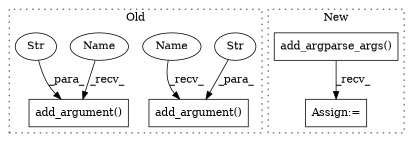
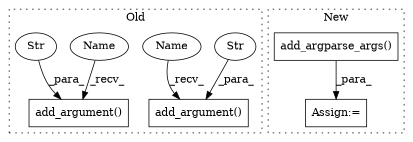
edge "add_argparse_args()" -> "Assign:=": label "_recv_" -> "_para_"
